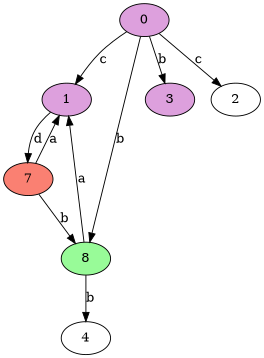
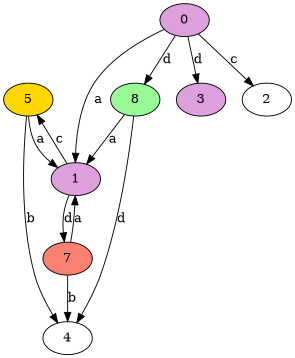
edge "0" -> "1": label "c" -> "a"
edge "0" -> "3": label "b" -> "d"
node "5": added
edge "0" -> "8": label "b" -> "d"
edge "7" -> "8": now "7" -> "4"
edge "8" -> "4": label "b" -> "d"
